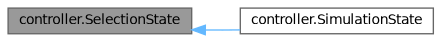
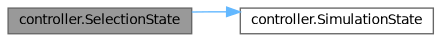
edge "controller.SimulationState" -> "controller.SelectionState": reversed
